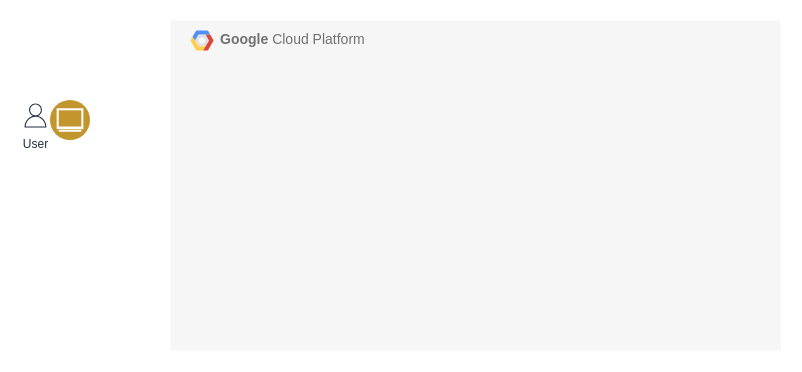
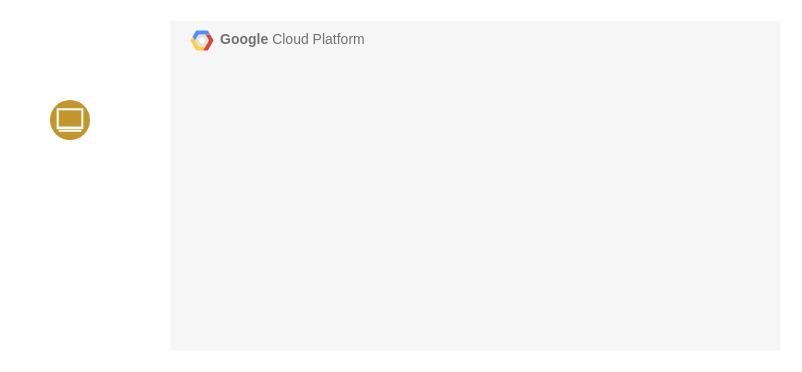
node "User": removed
